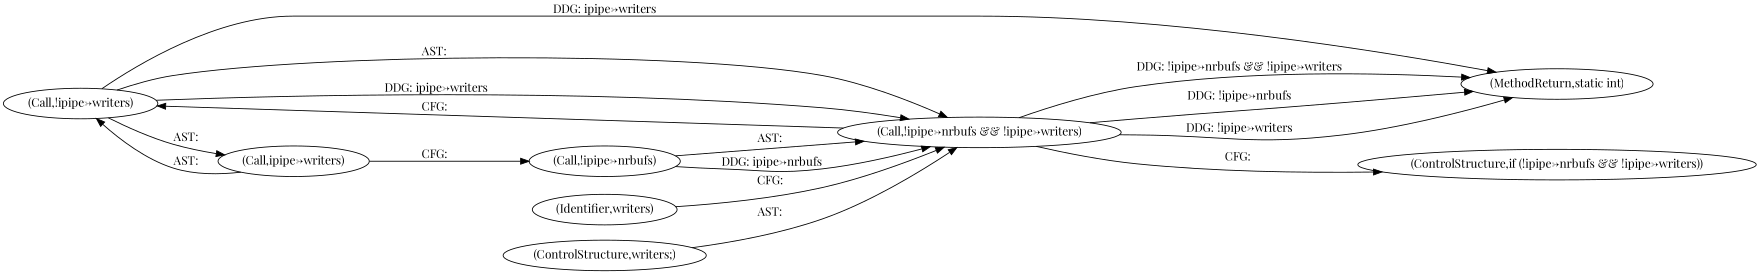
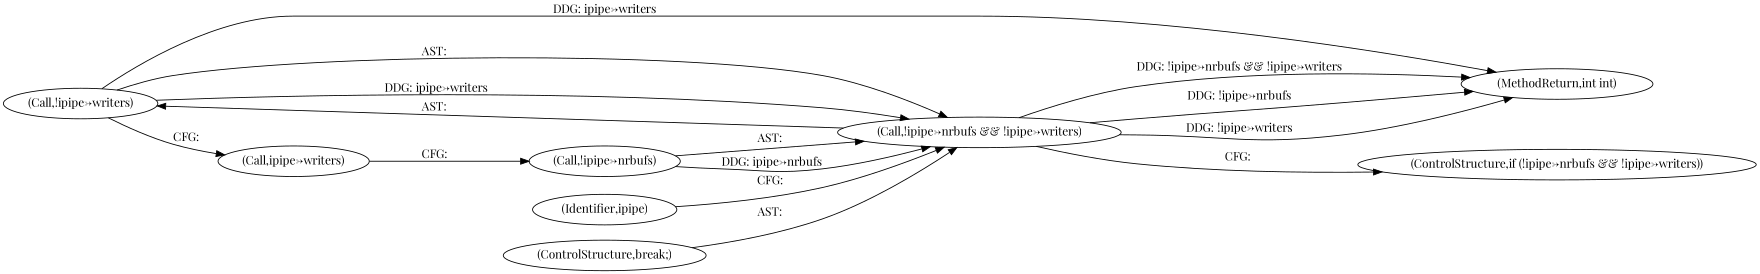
node "(MethodReturn,static int)": label "(MethodReturn,static int)" -> "(MethodReturn,int int)"
edge "(Call,!ipipe->nrbufs && !ipipe->writers)" -> "(Call,!ipipe->writers)": label "CFG: " -> "AST: "
edge "(Call,!ipipe->writers)" -> "(Call,ipipe->writers)": label "AST: " -> "CFG: "
edge "(Call,ipipe->writers)" -> "(Call,!ipipe->writers)": removed, label "AST:"
node "(Identifier,writers)": label "(Identifier,writers)" -> "(Identifier,ipipe)"
node "(ControlStructure,writers;)": label "(ControlStructure,writers;)" -> "(ControlStructure,break;)"
